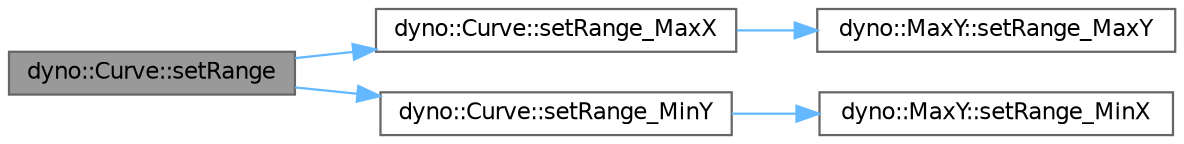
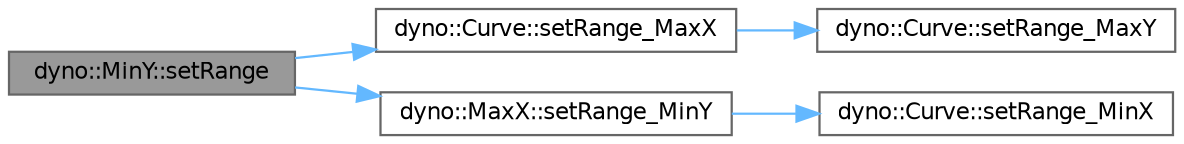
node "dyno::MaxY::setRange_MaxY": label "dyno::MaxY::setRange_MaxY" -> "dyno::Curve::setRange_MaxY"
node "dyno::Curve::setRange": label "dyno::Curve::setRange" -> "dyno::MinY::setRange"
node "dyno::Curve::setRange_MinY": label "dyno::Curve::setRange_MinY" -> "dyno::MaxX::setRange_MinY"
node "dyno::MaxY::setRange_MinX": label "dyno::MaxY::setRange_MinX" -> "dyno::Curve::setRange_MinX"
